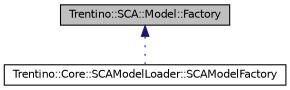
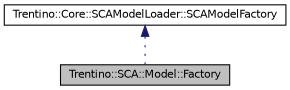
edge "Trentino::Core::SCAModelLoader::SCAModelFactory" -> "Trentino::SCA::Model::Factory": reversed
